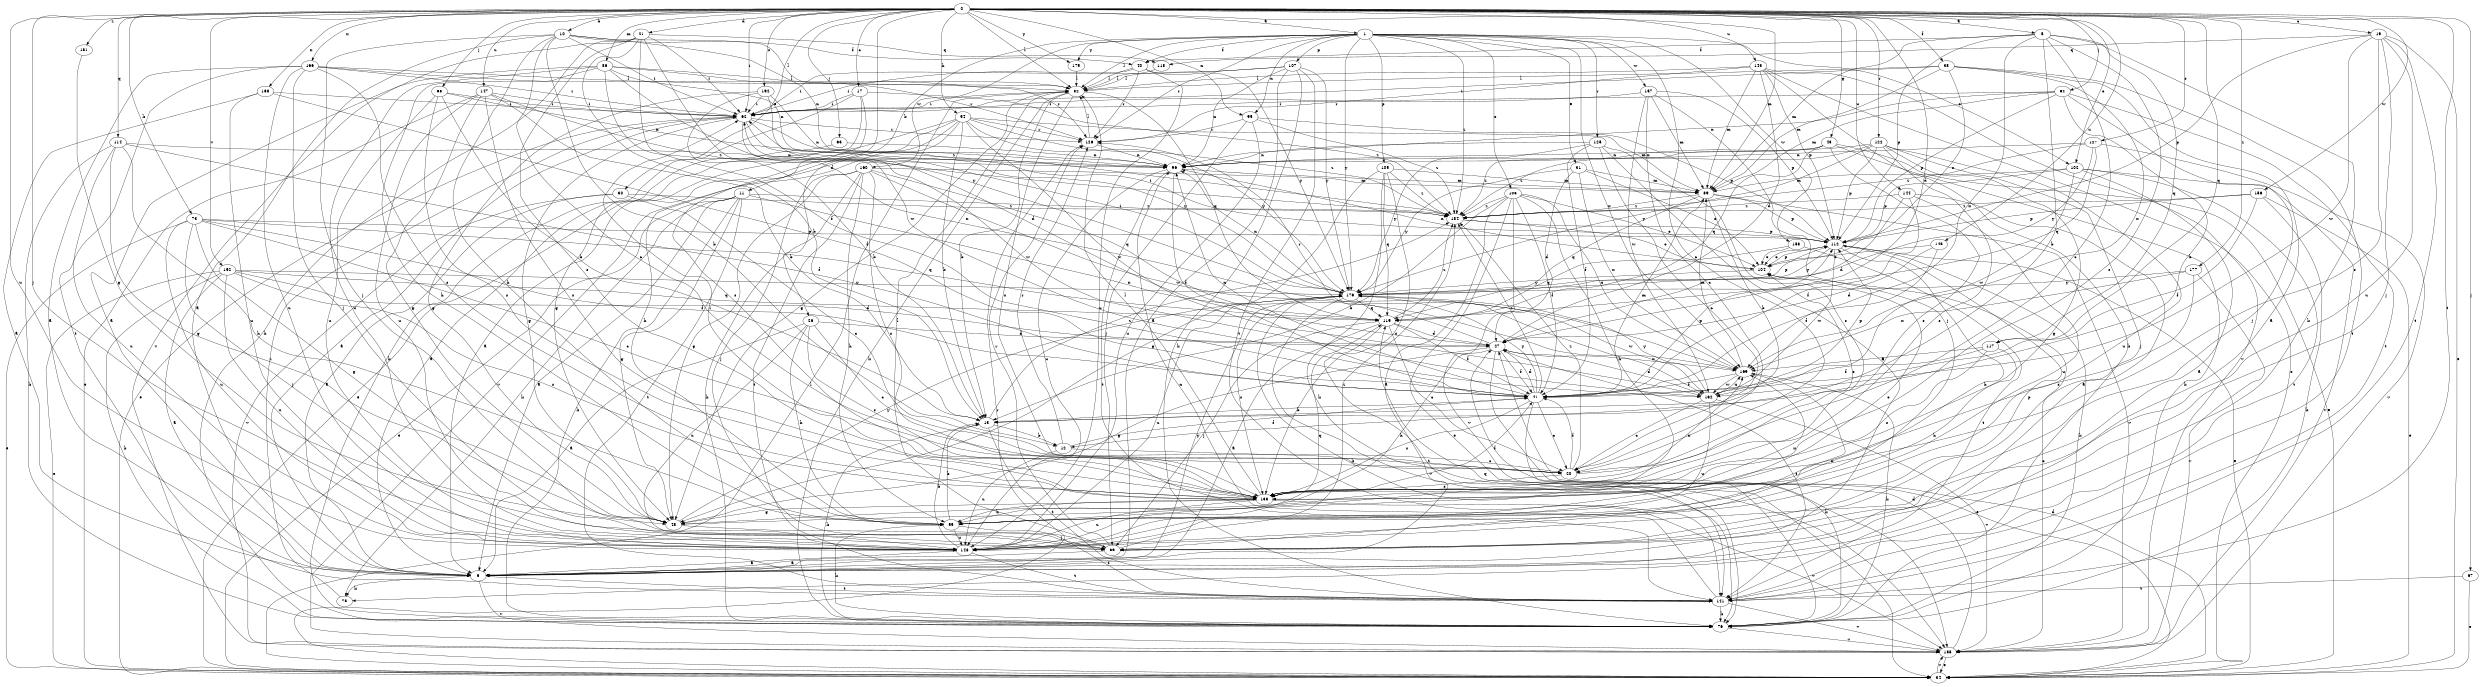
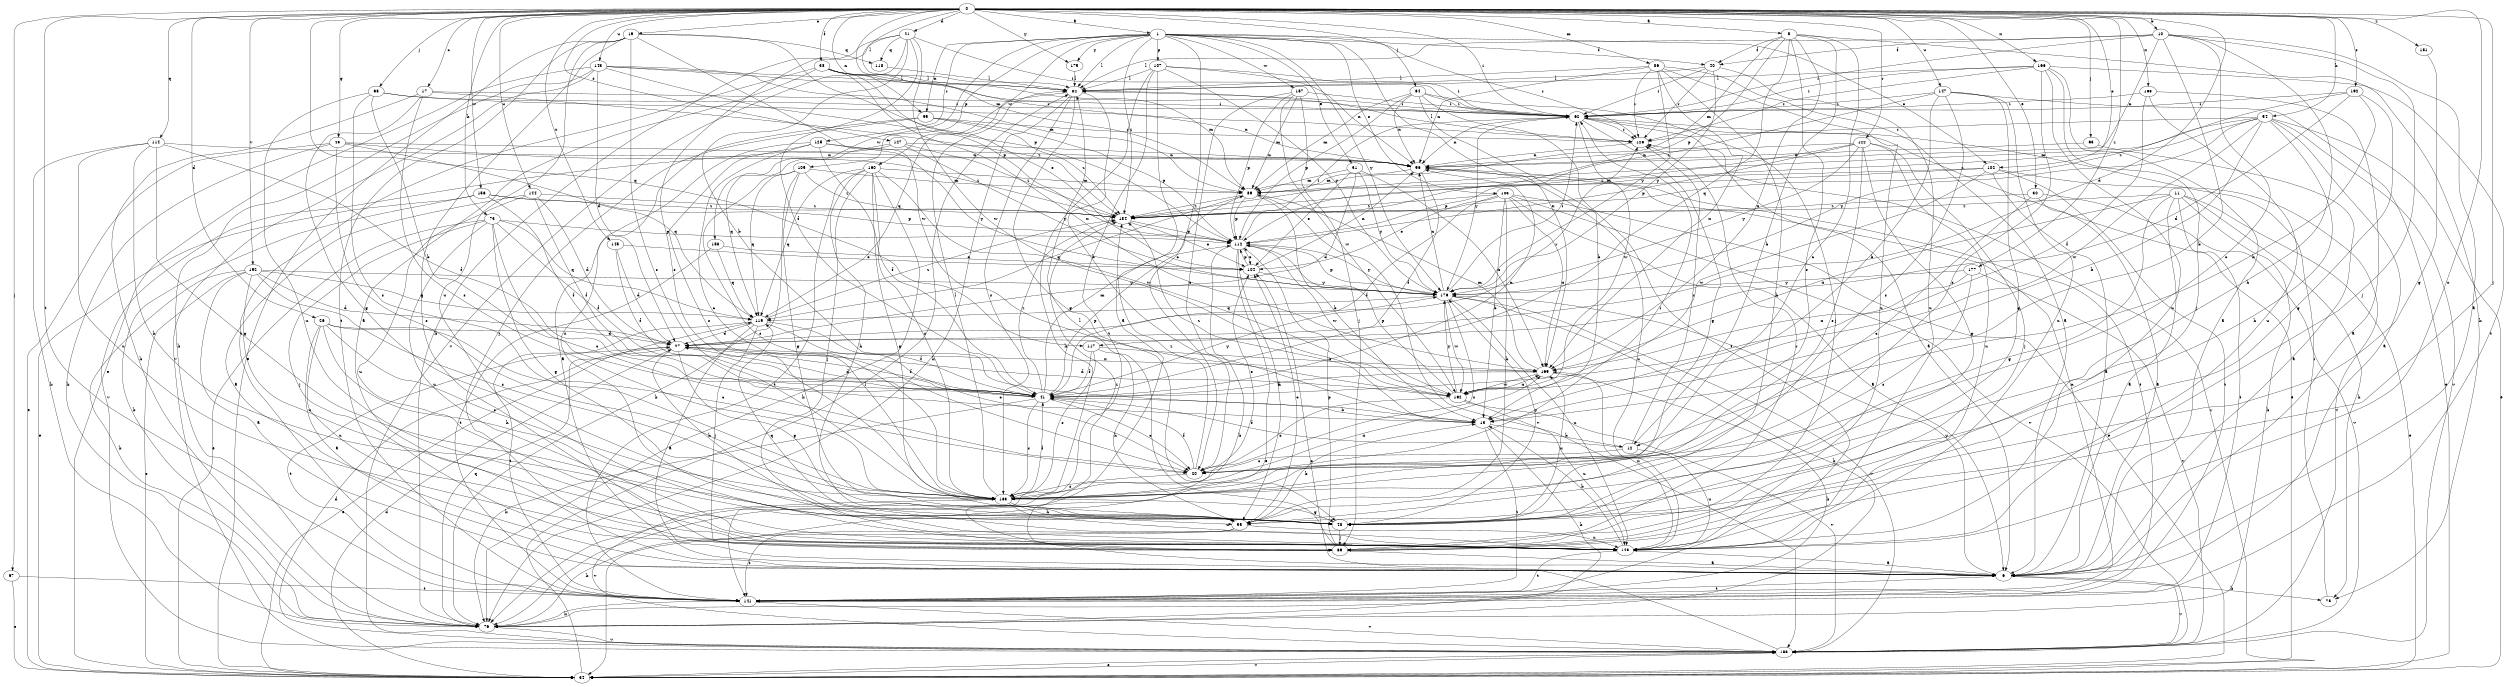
edge "1" -> "11": removed, label "b"
